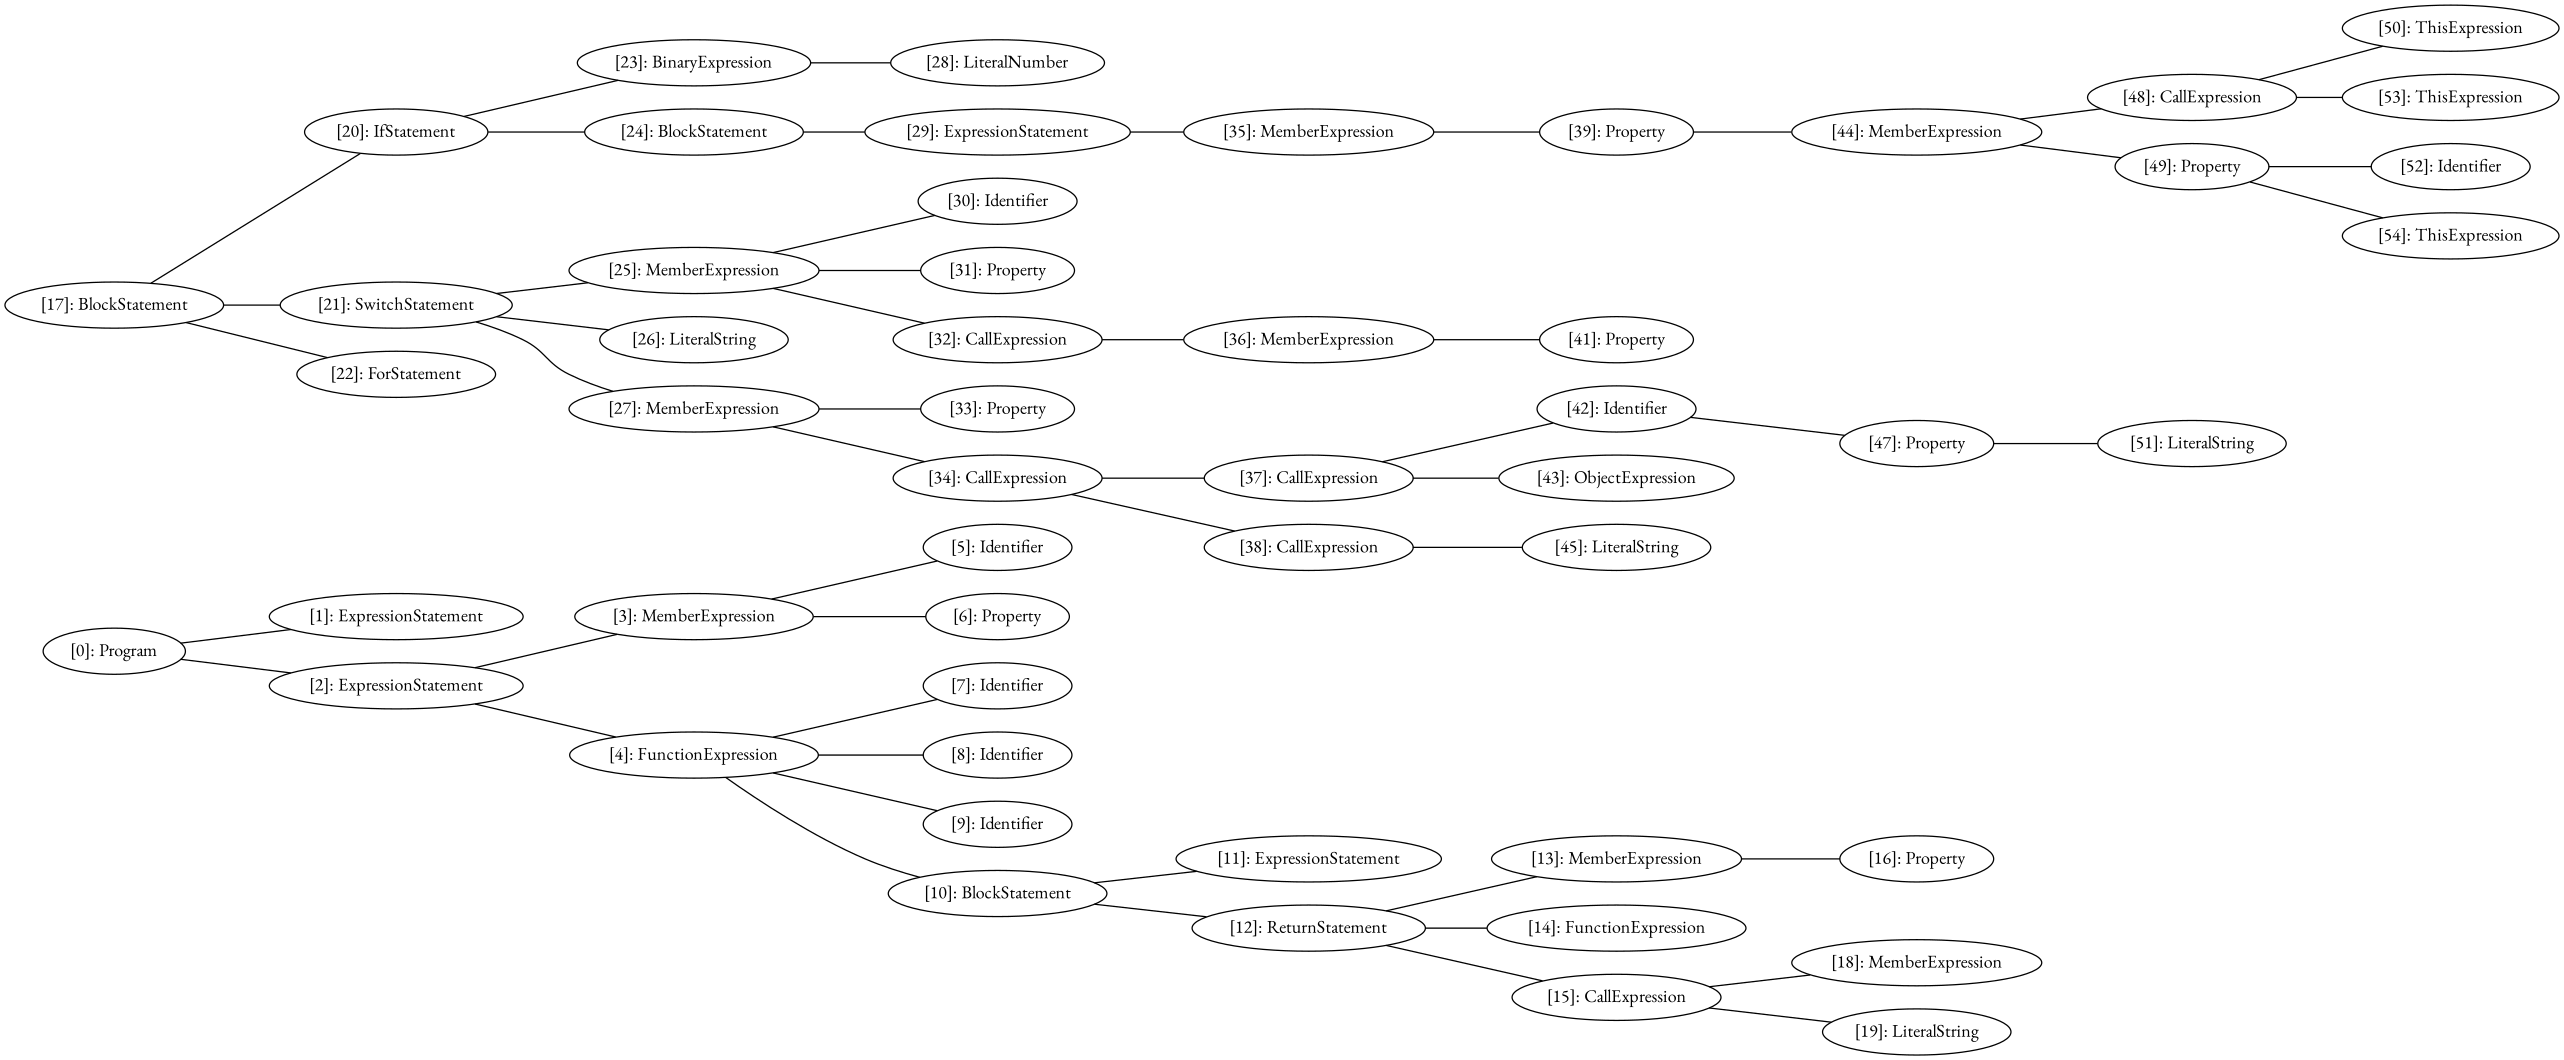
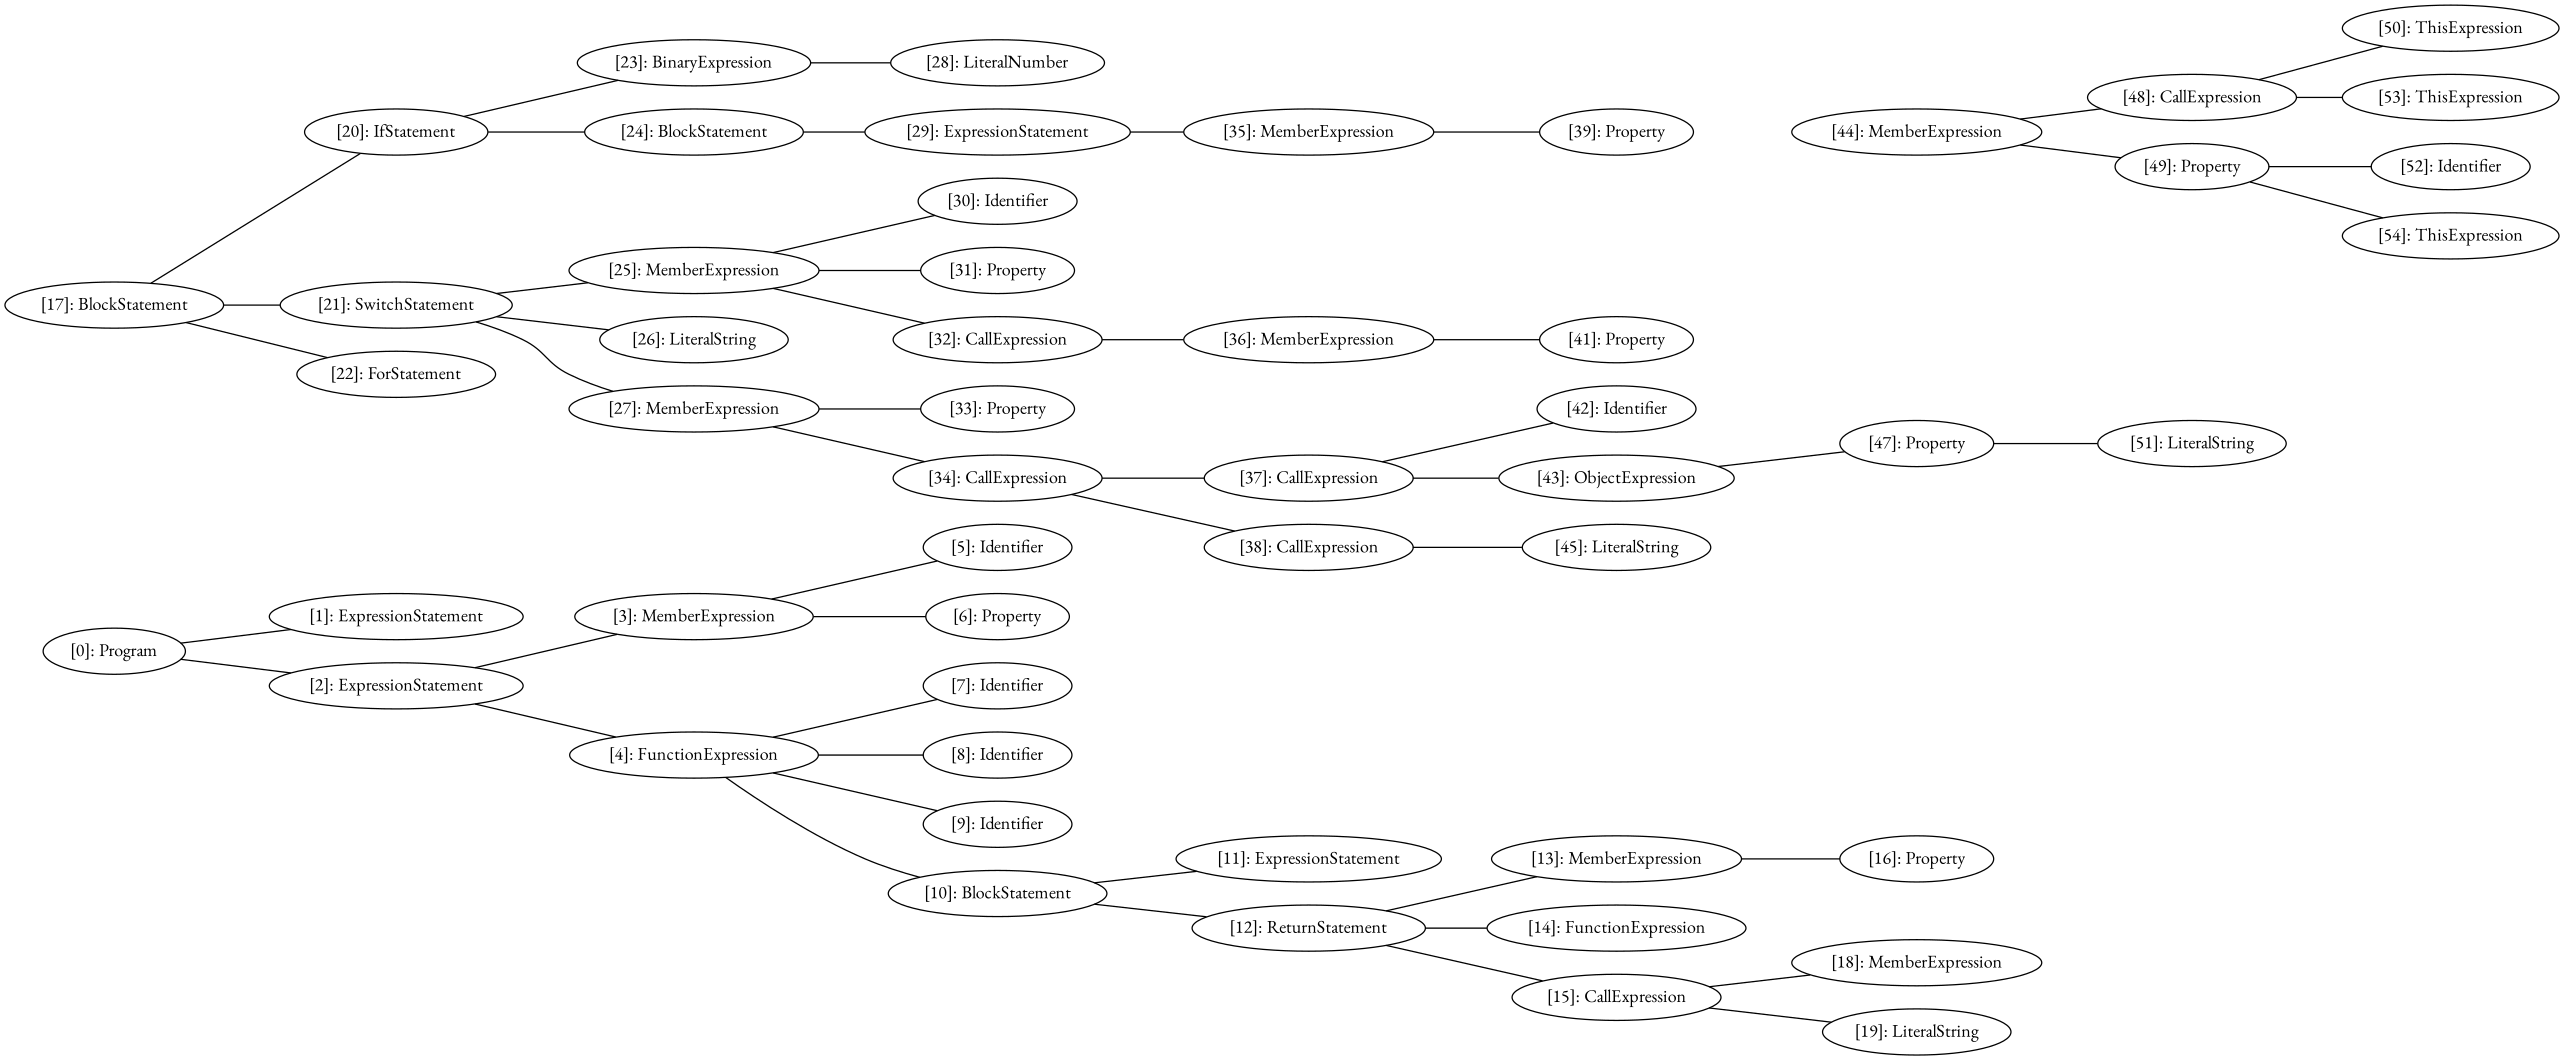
edge "[39]: Property" -- "[44]: MemberExpression": removed
edge "[42]: Identifier" -- "[47]: Property": now "[43]: ObjectExpression" -- "[47]: Property"
